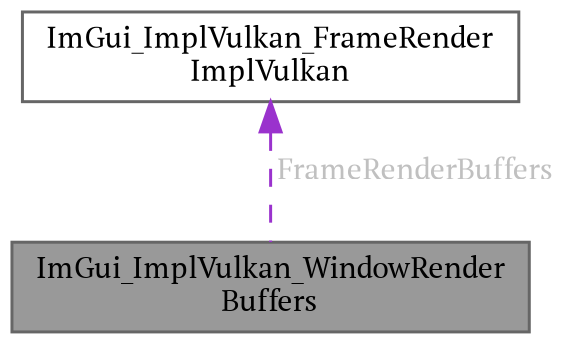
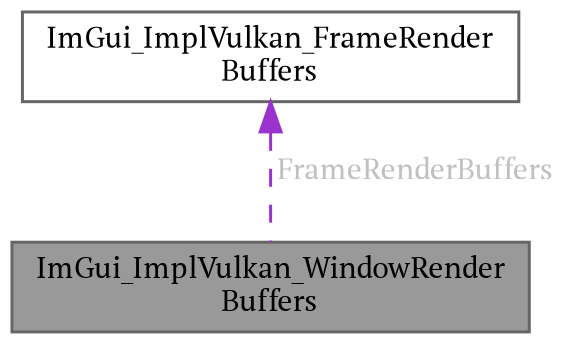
node "ImGui_ImplVulkan_FrameRender ImplVulkan": label "ImGui_ImplVulkan_FrameRender ImplVulkan" -> "ImGui_ImplVulkan_FrameRender Buffers"
